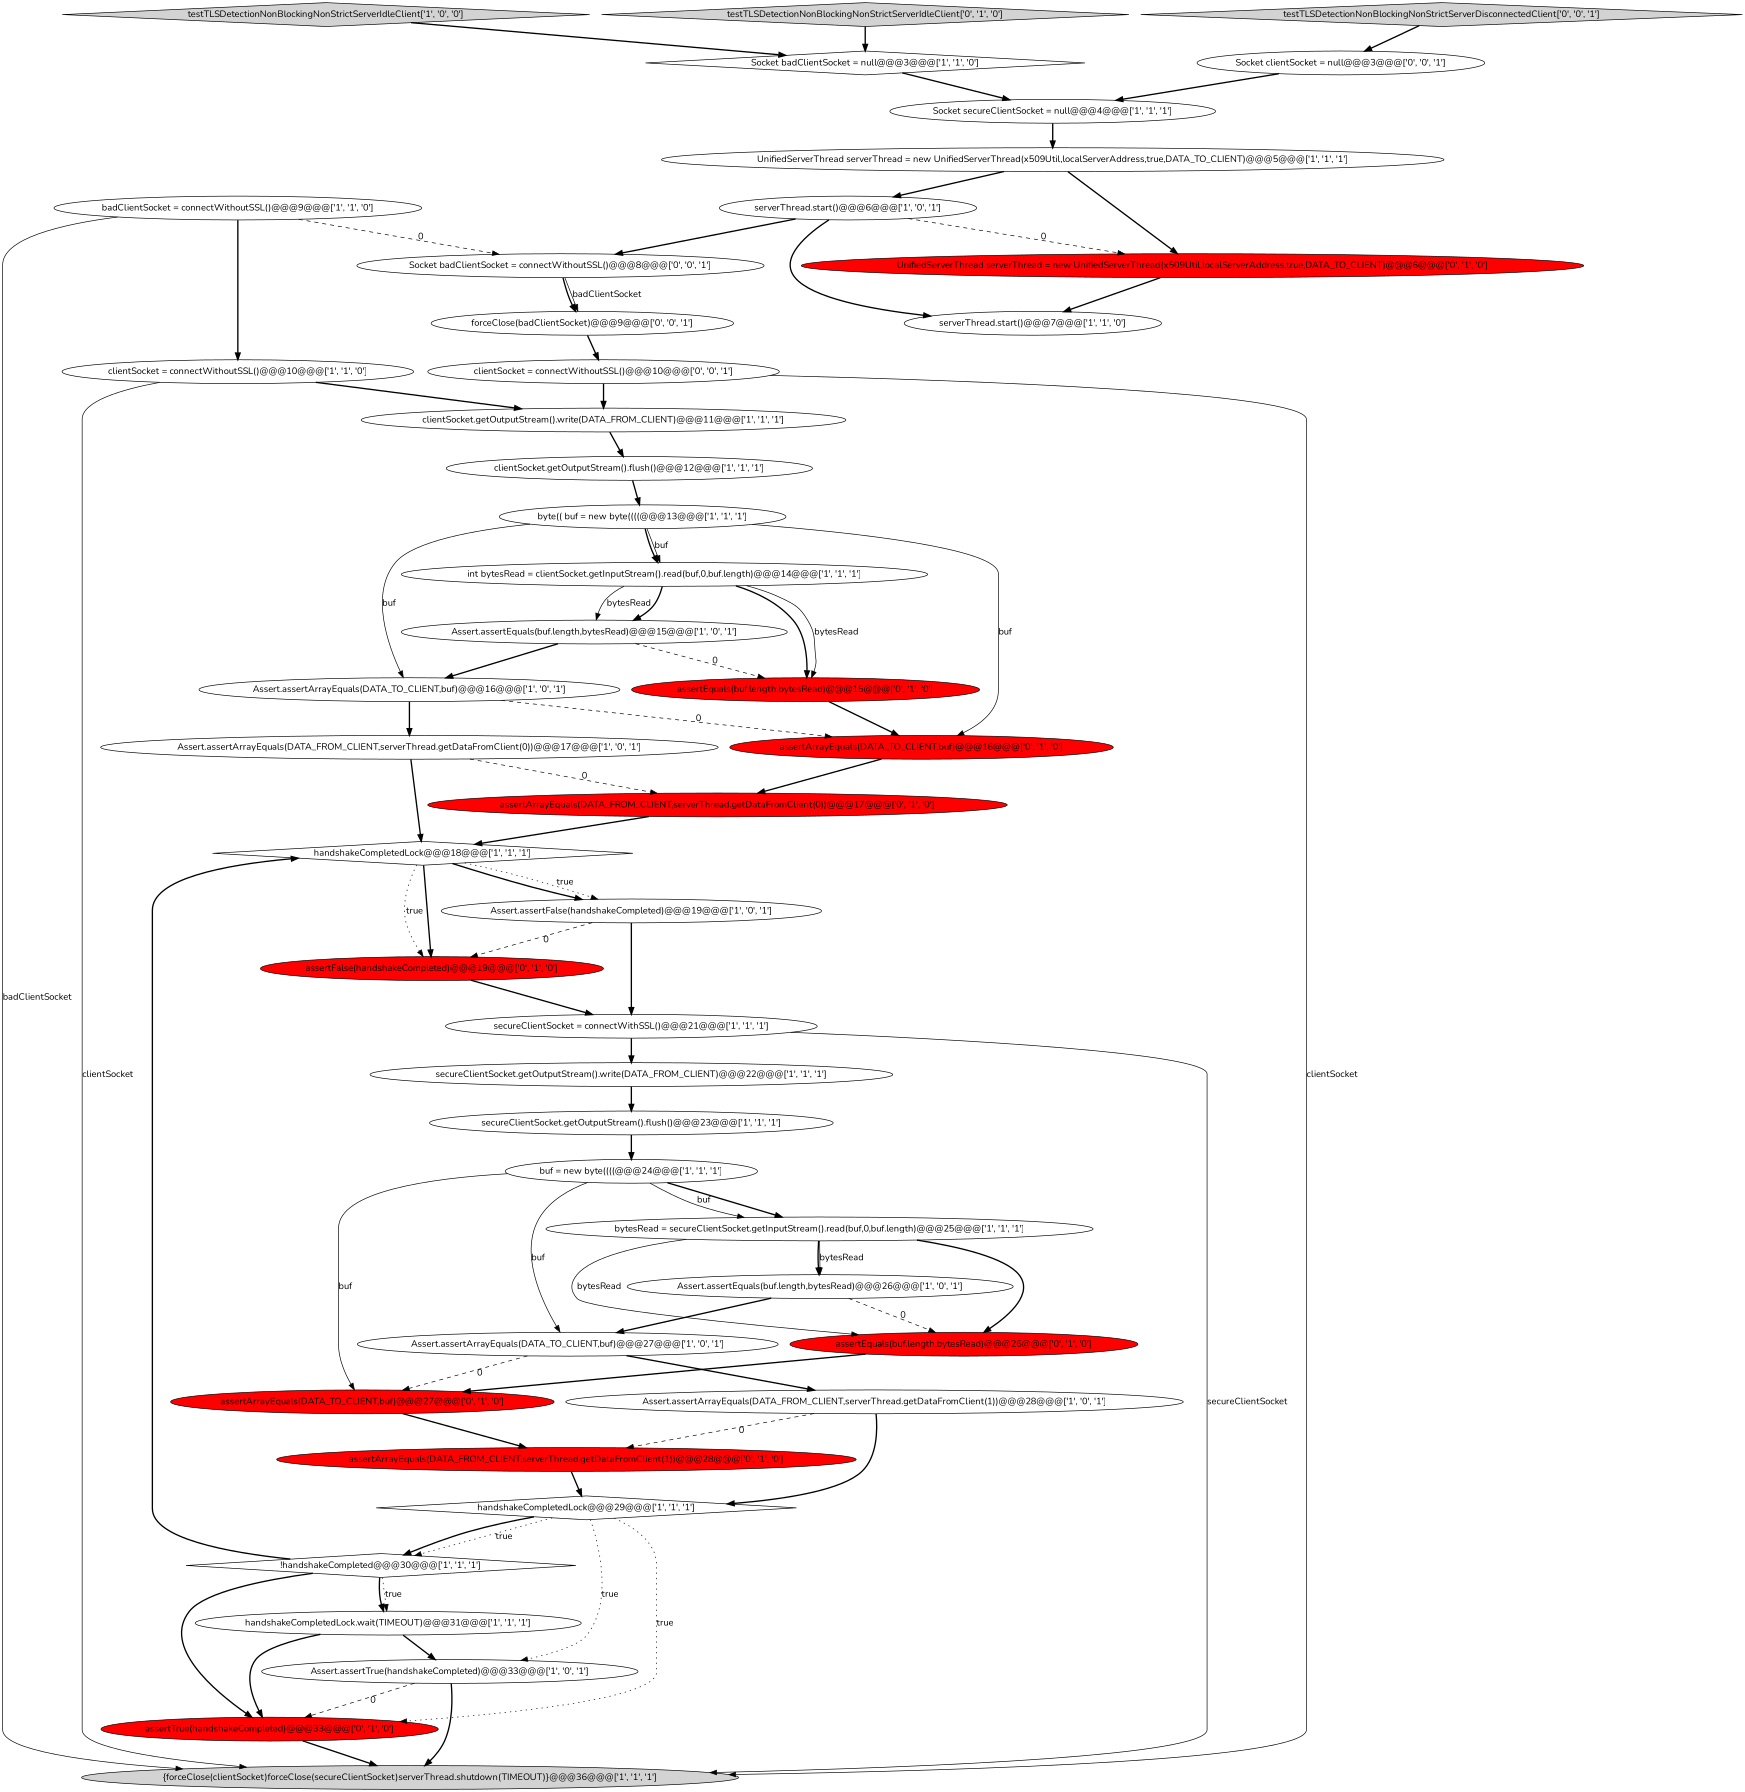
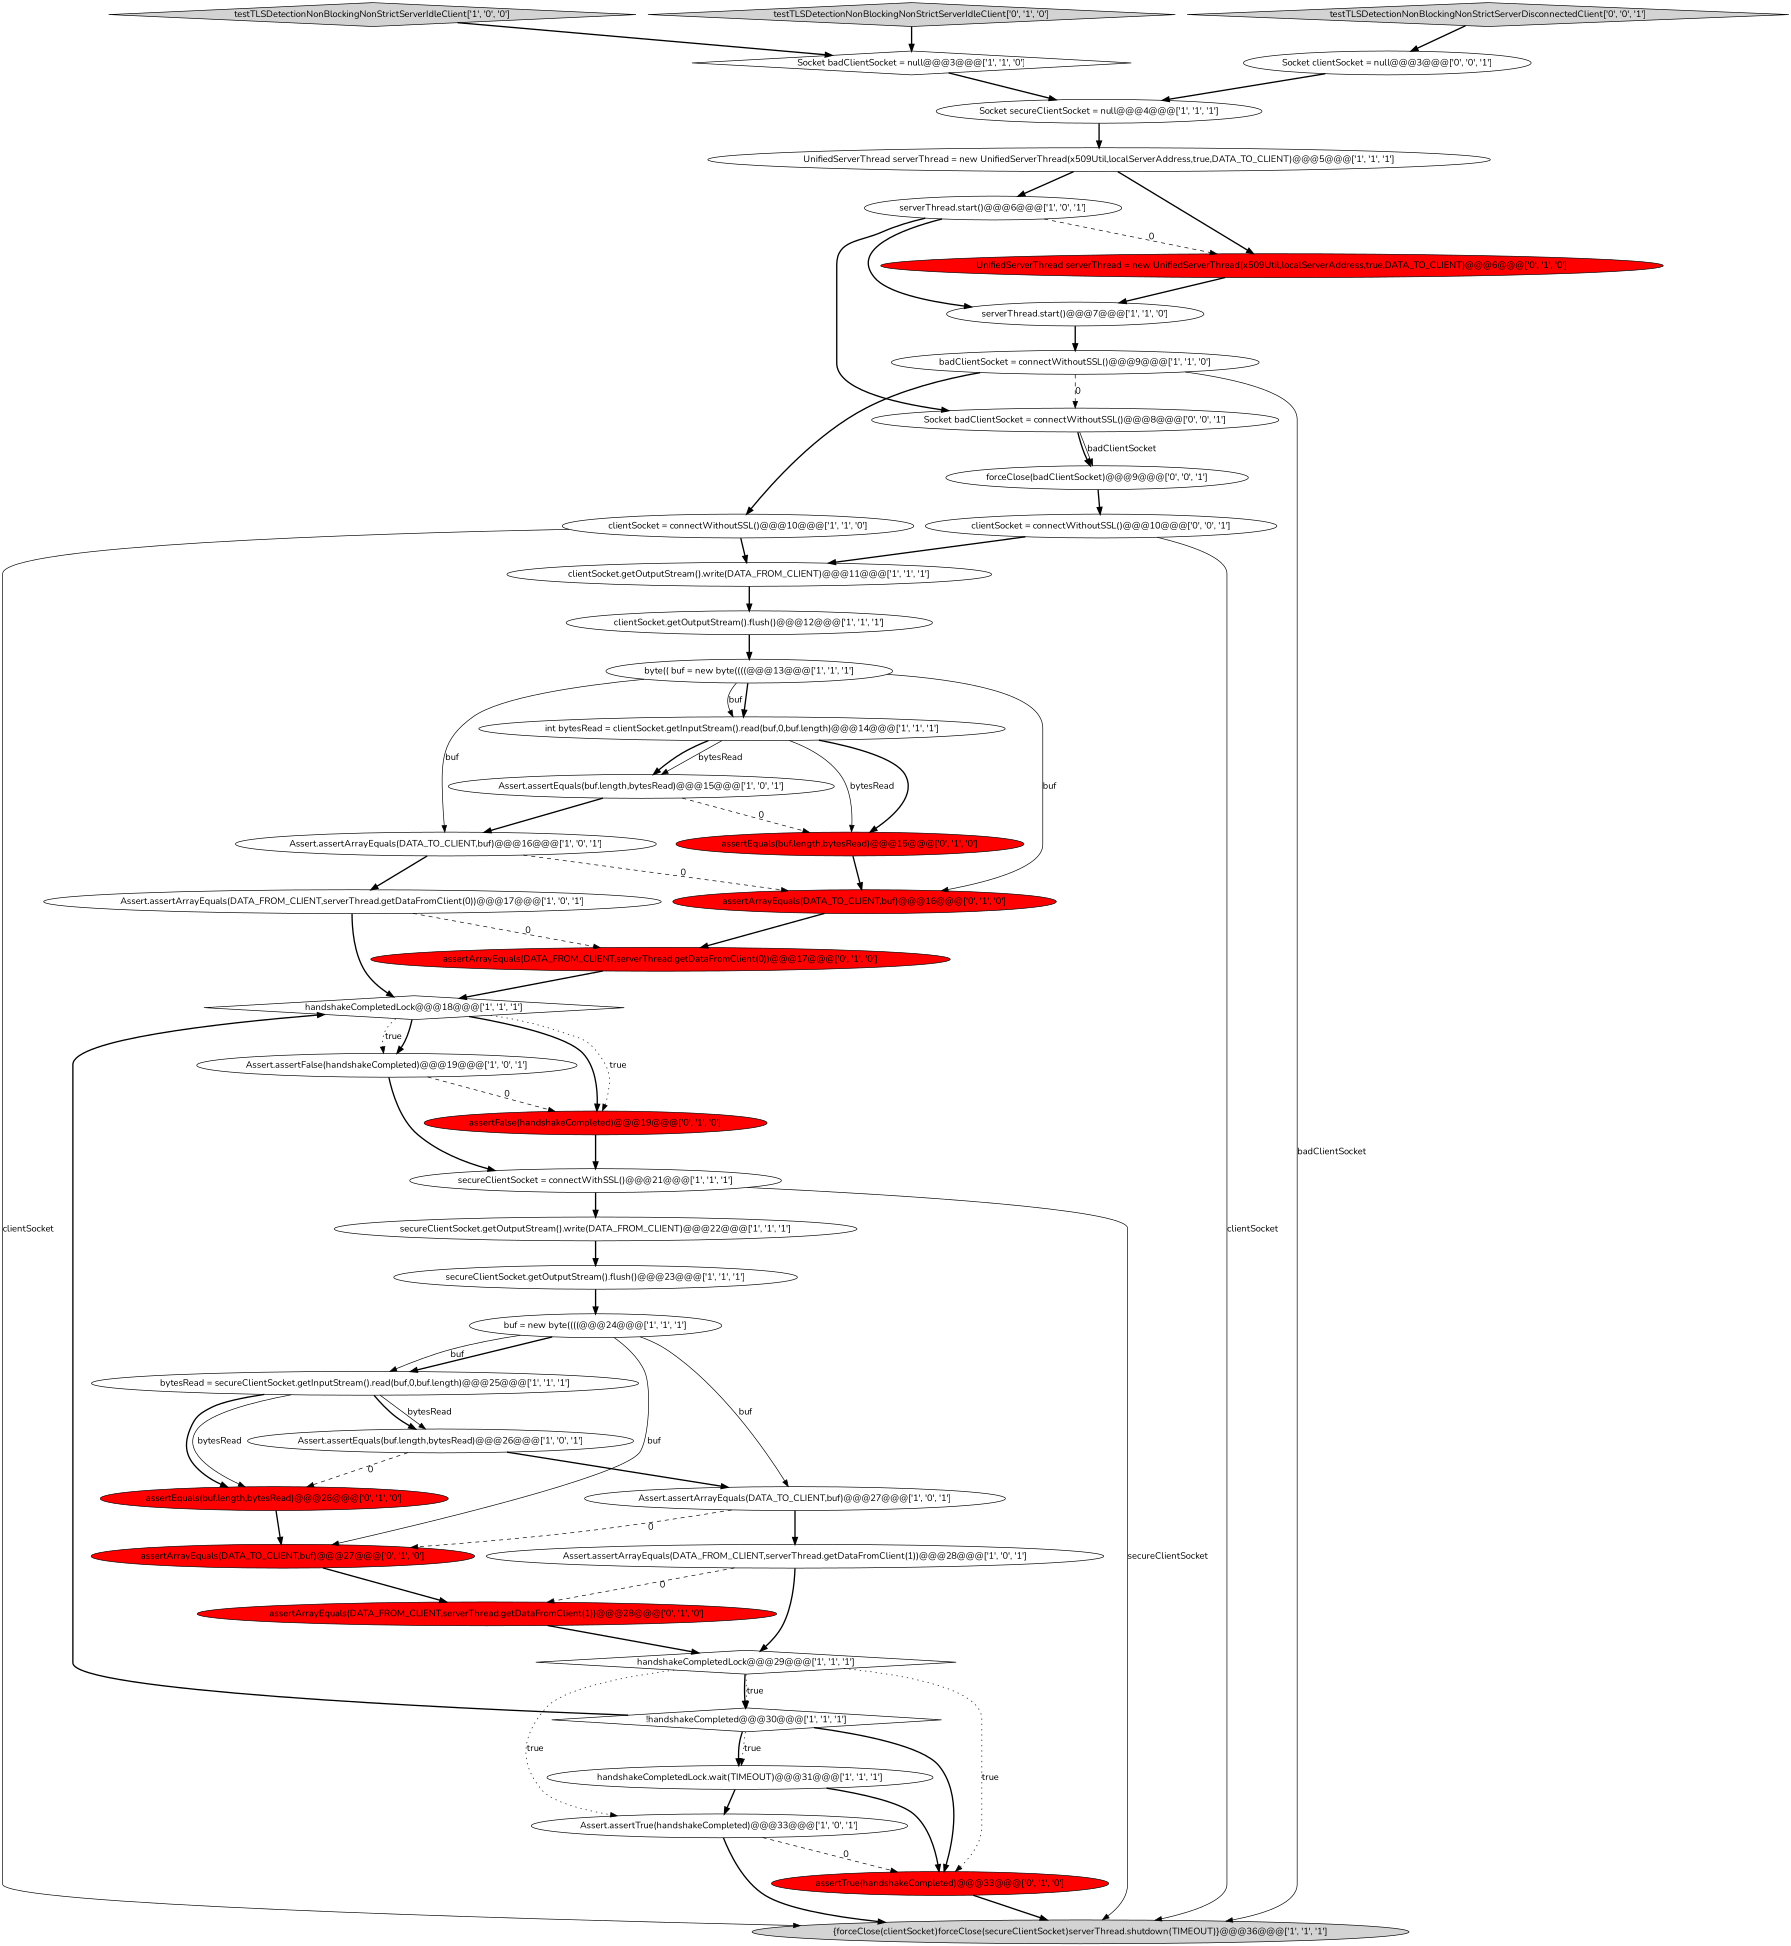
edge "serverThread.start()@@@7@@@['1', '1', '0']" -> "badClientSocket = connectWithoutSSL()@@@9@@@['1', '1', '0']": added
